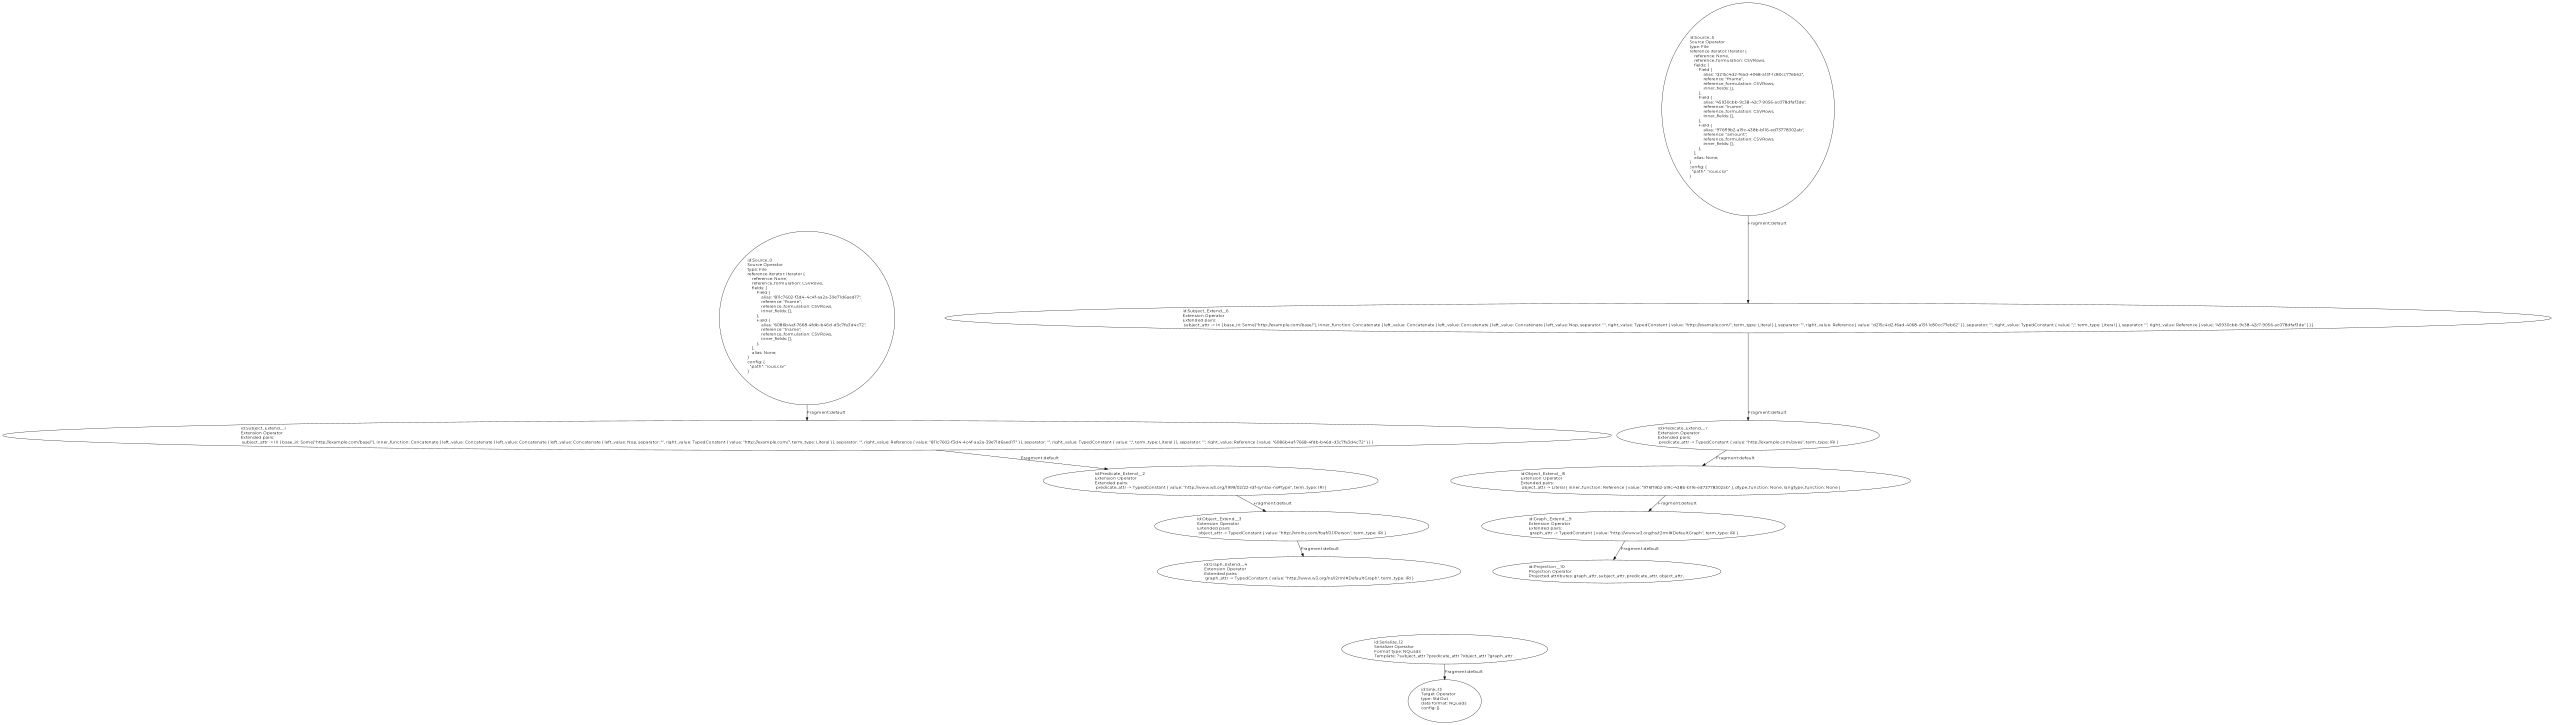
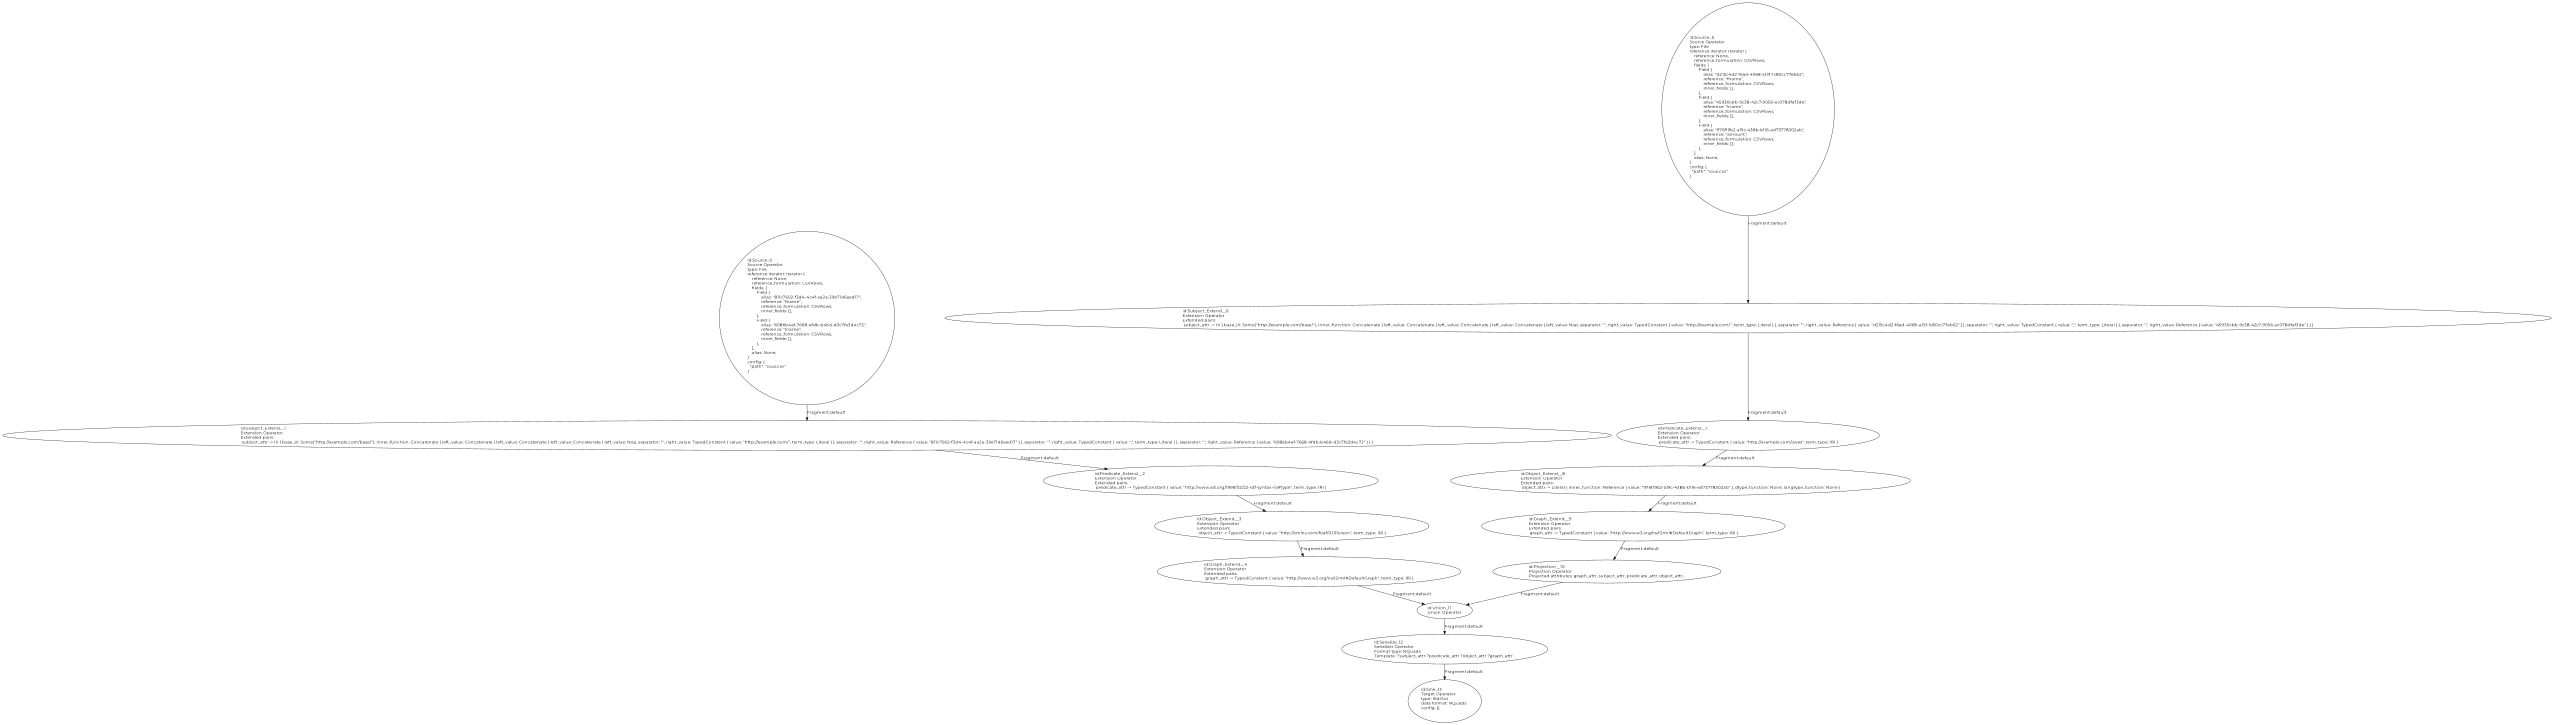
node "id:Union_11 Union Operator": added
